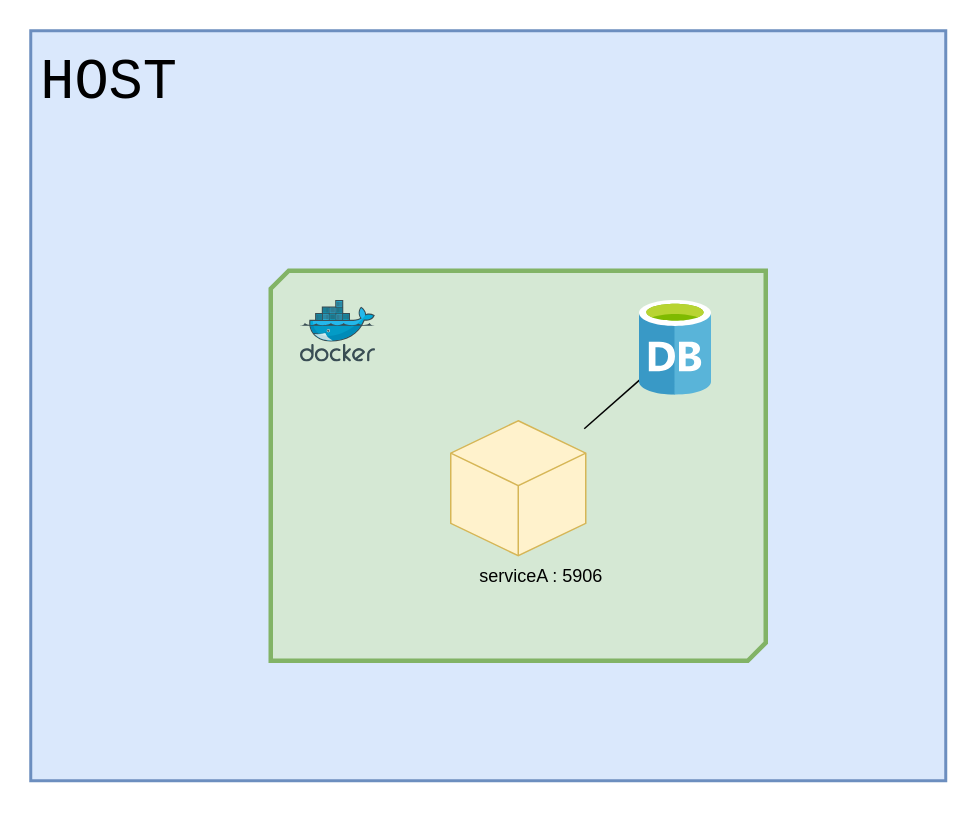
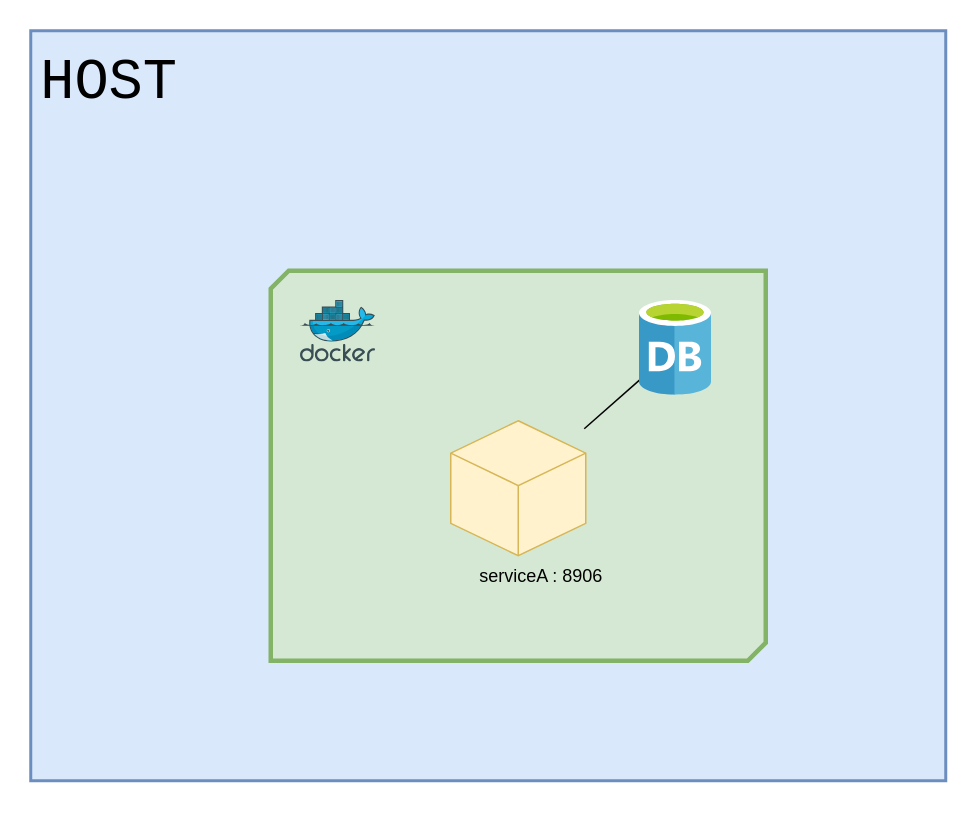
node "serviceA : 5906": label "serviceA : 5906" -> "serviceA : 8906"
